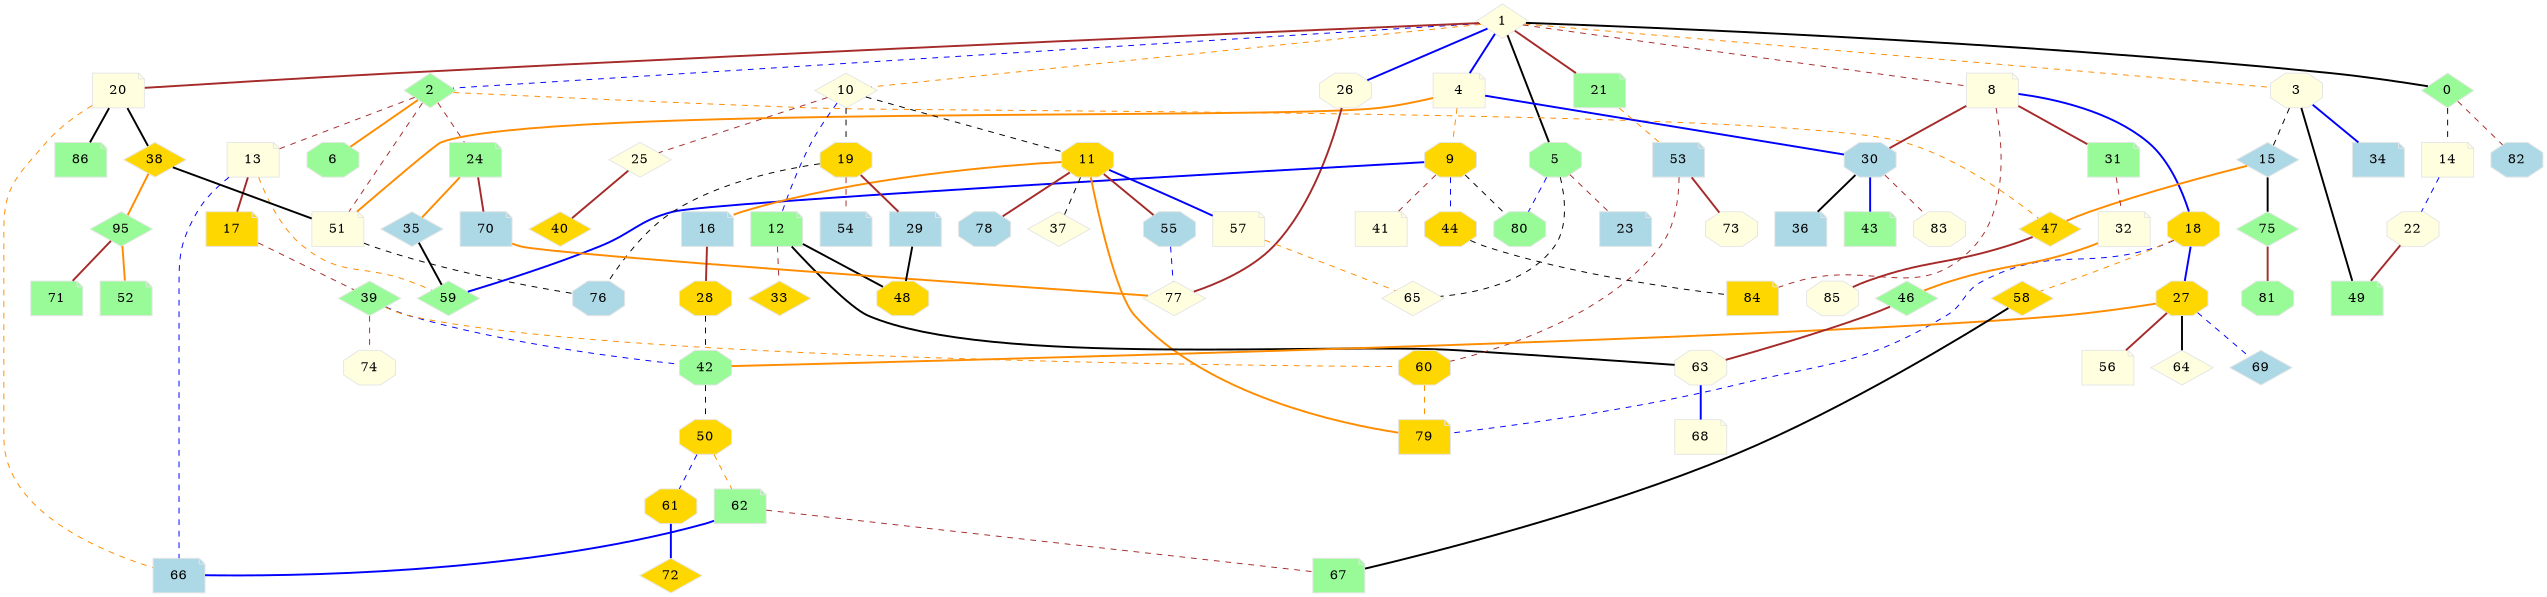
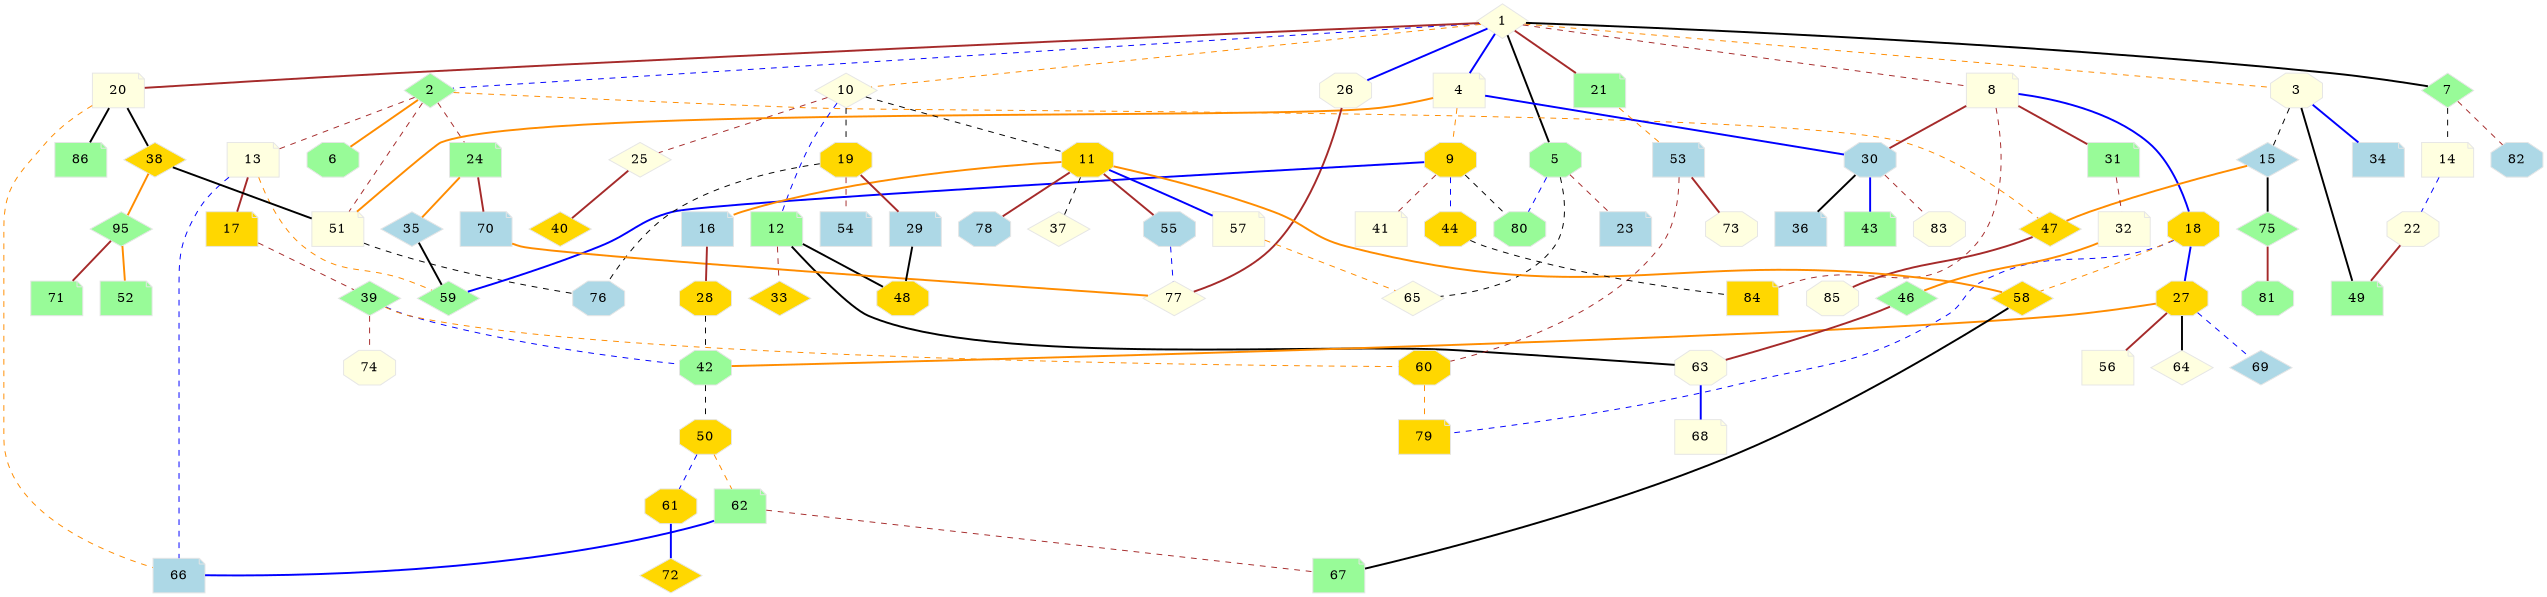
node "0": label "0" -> "7"
edge "11" -- "79": now "11" -- "58"
